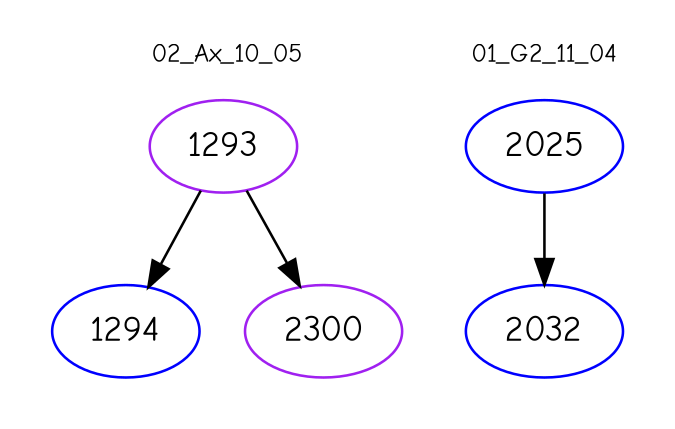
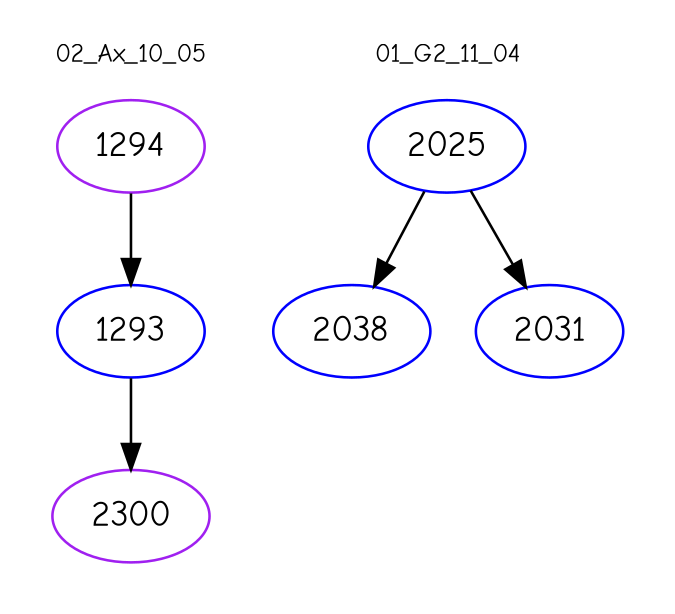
node "1293": color purple -> blue
edge "1293" -> "1294": reversed
node "1294": color blue -> purple
node "2032": label "2032" -> "2038"
node "2031": added
